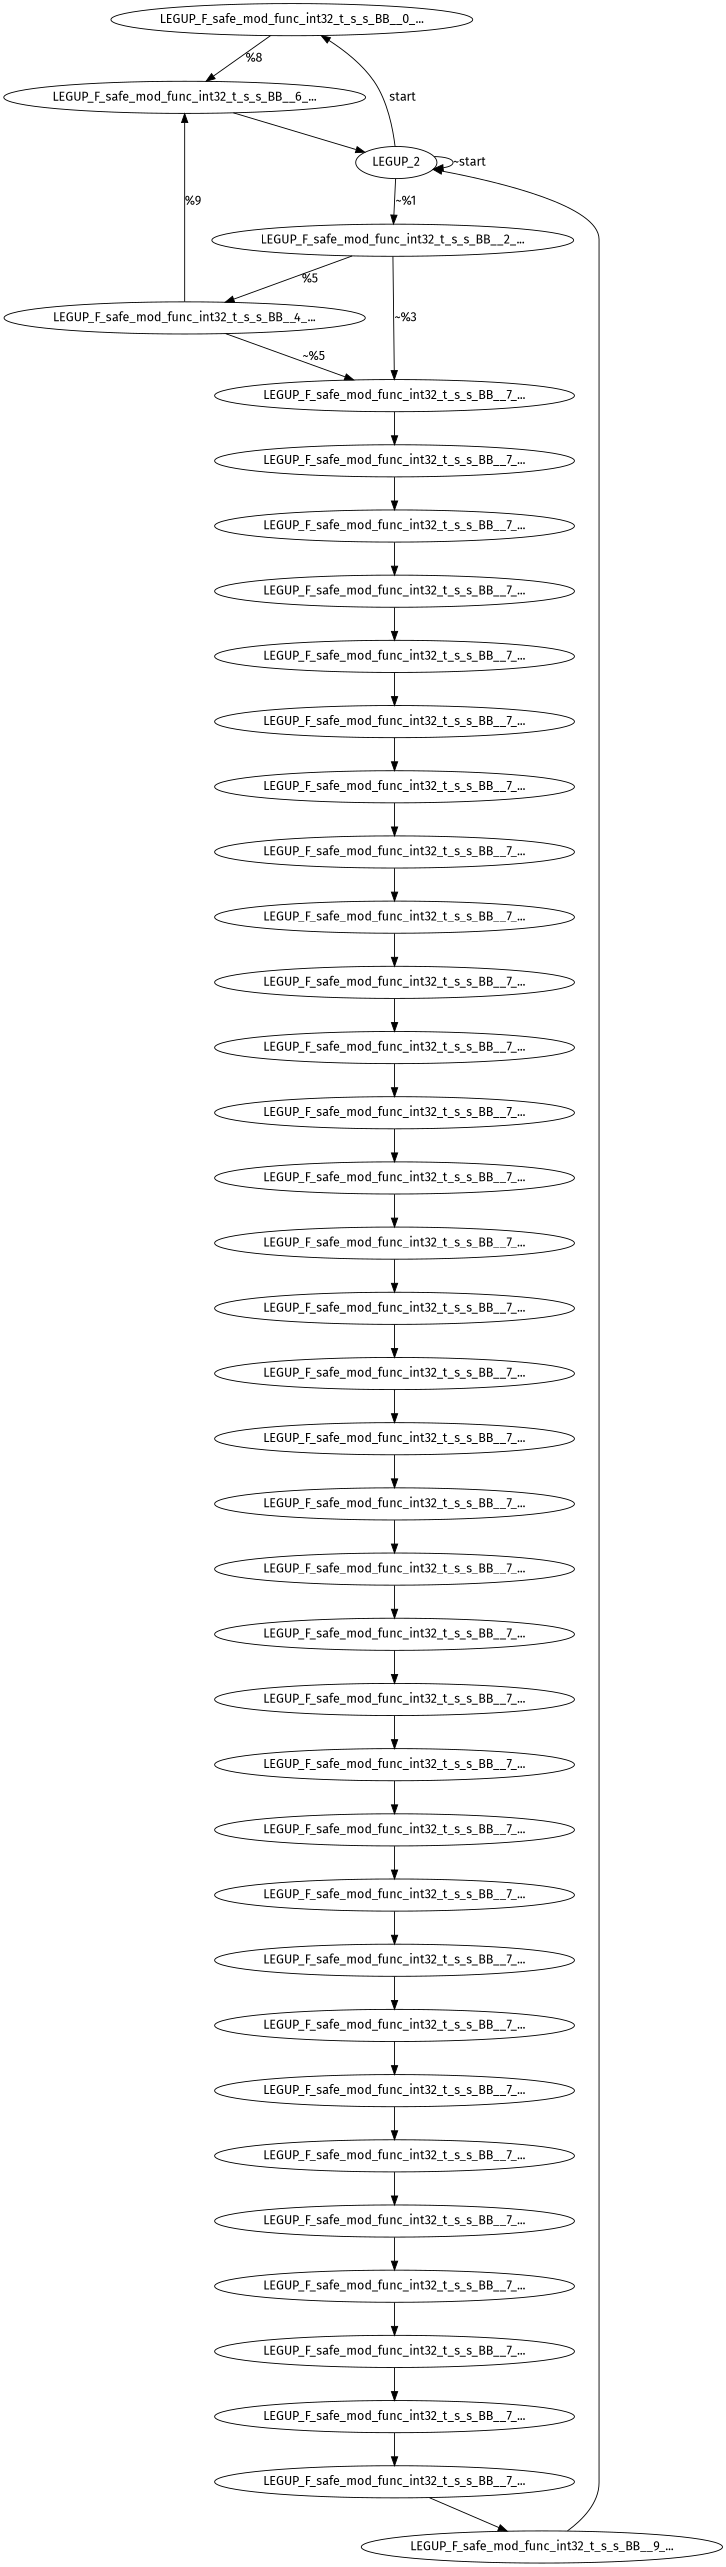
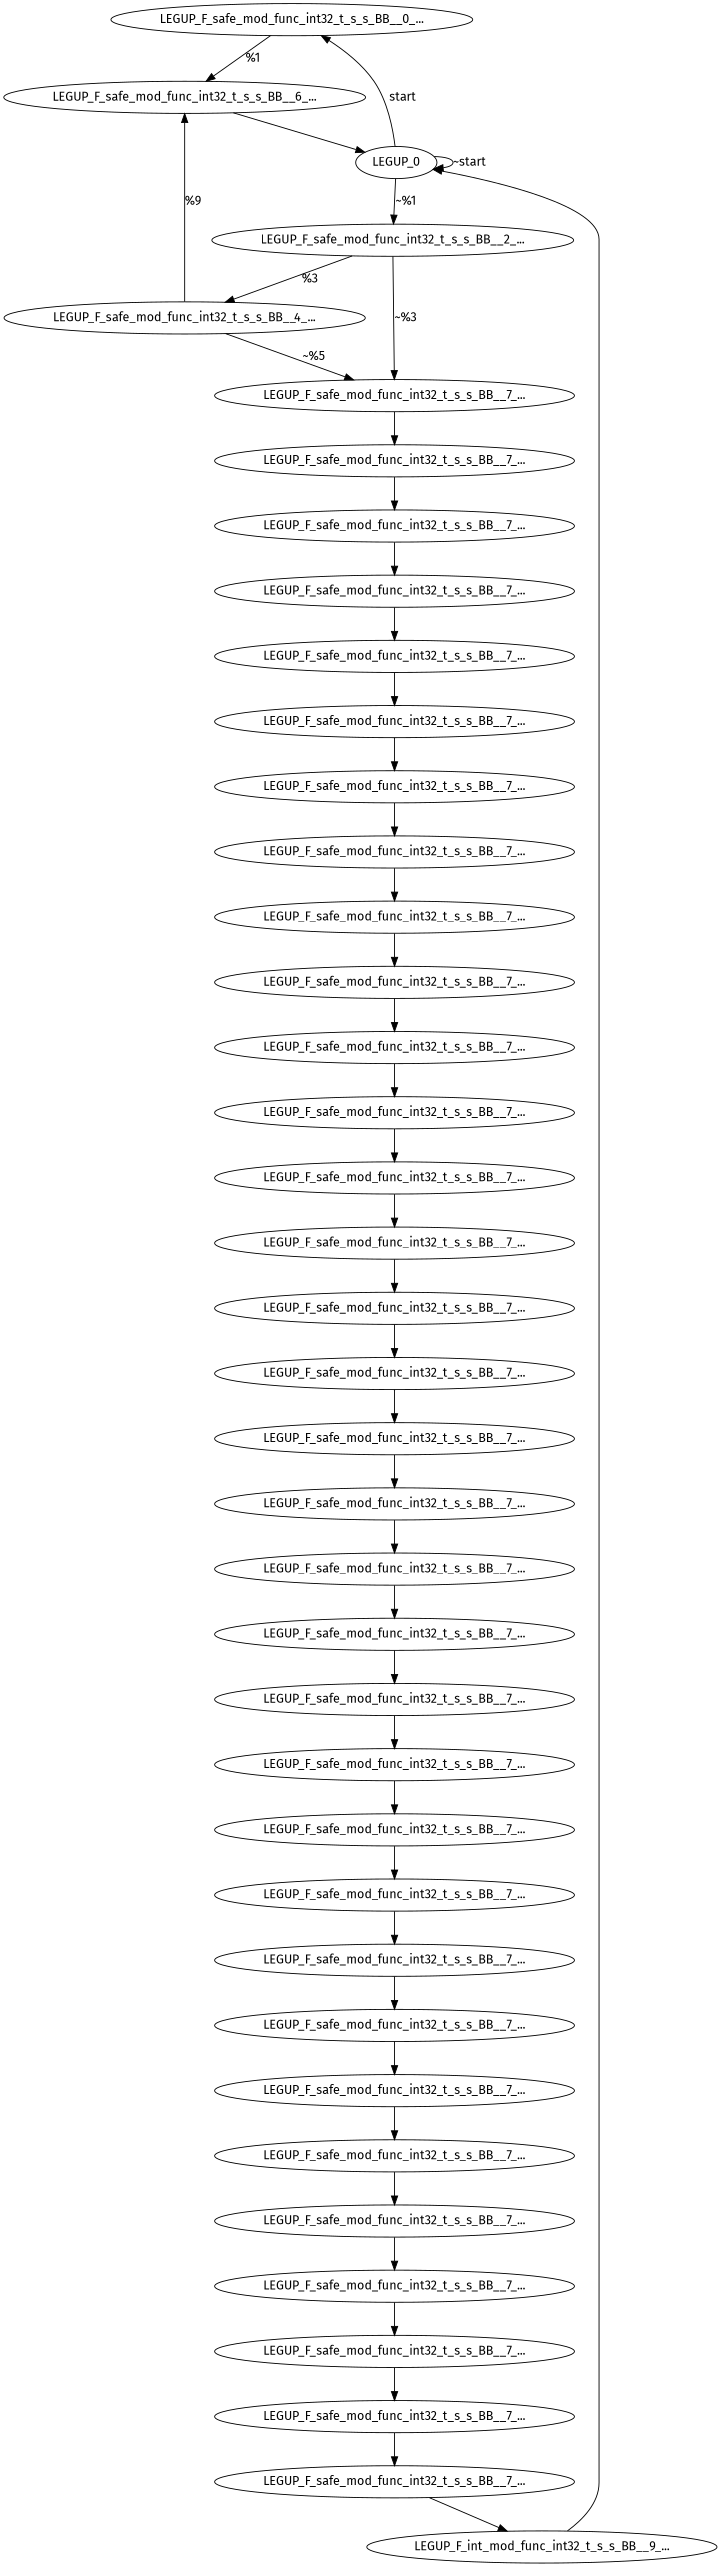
edge "LEGUP_F_safe_mod_func_int32_t_s_s_BB__0_..." -> "LEGUP_F_safe_mod_func_int32_t_s_s_BB__6_...": label "%8" -> "%1"
node "LEGUP_2": label "LEGUP_2" -> "LEGUP_0"
edge "LEGUP_F_safe_mod_func_int32_t_s_s_BB__2_..." -> "LEGUP_F_safe_mod_func_int32_t_s_s_BB__4_...": label "%5" -> "%3"
node "LEGUP_F_safe_mod_func_int32_t_s_s_BB__9_...": label "LEGUP_F_safe_mod_func_int32_t_s_s_BB__9_..." -> "LEGUP_F_int_mod_func_int32_t_s_s_BB__9_..."
